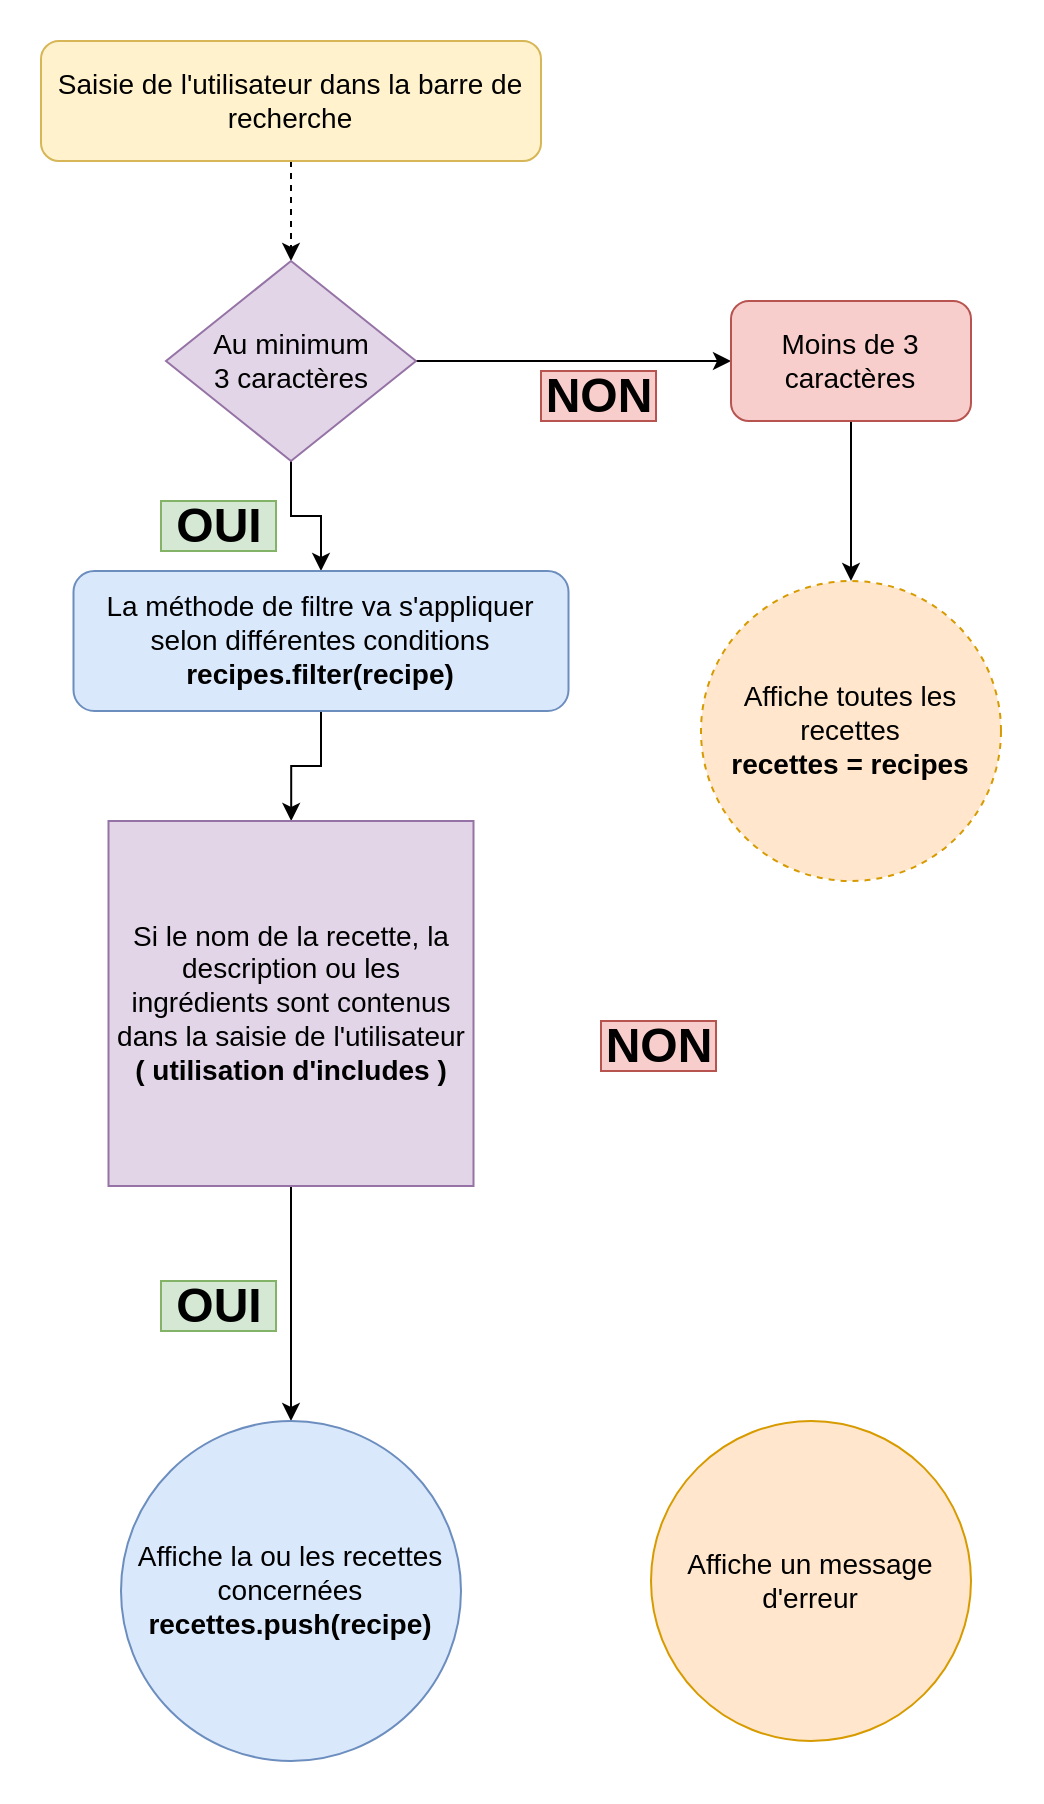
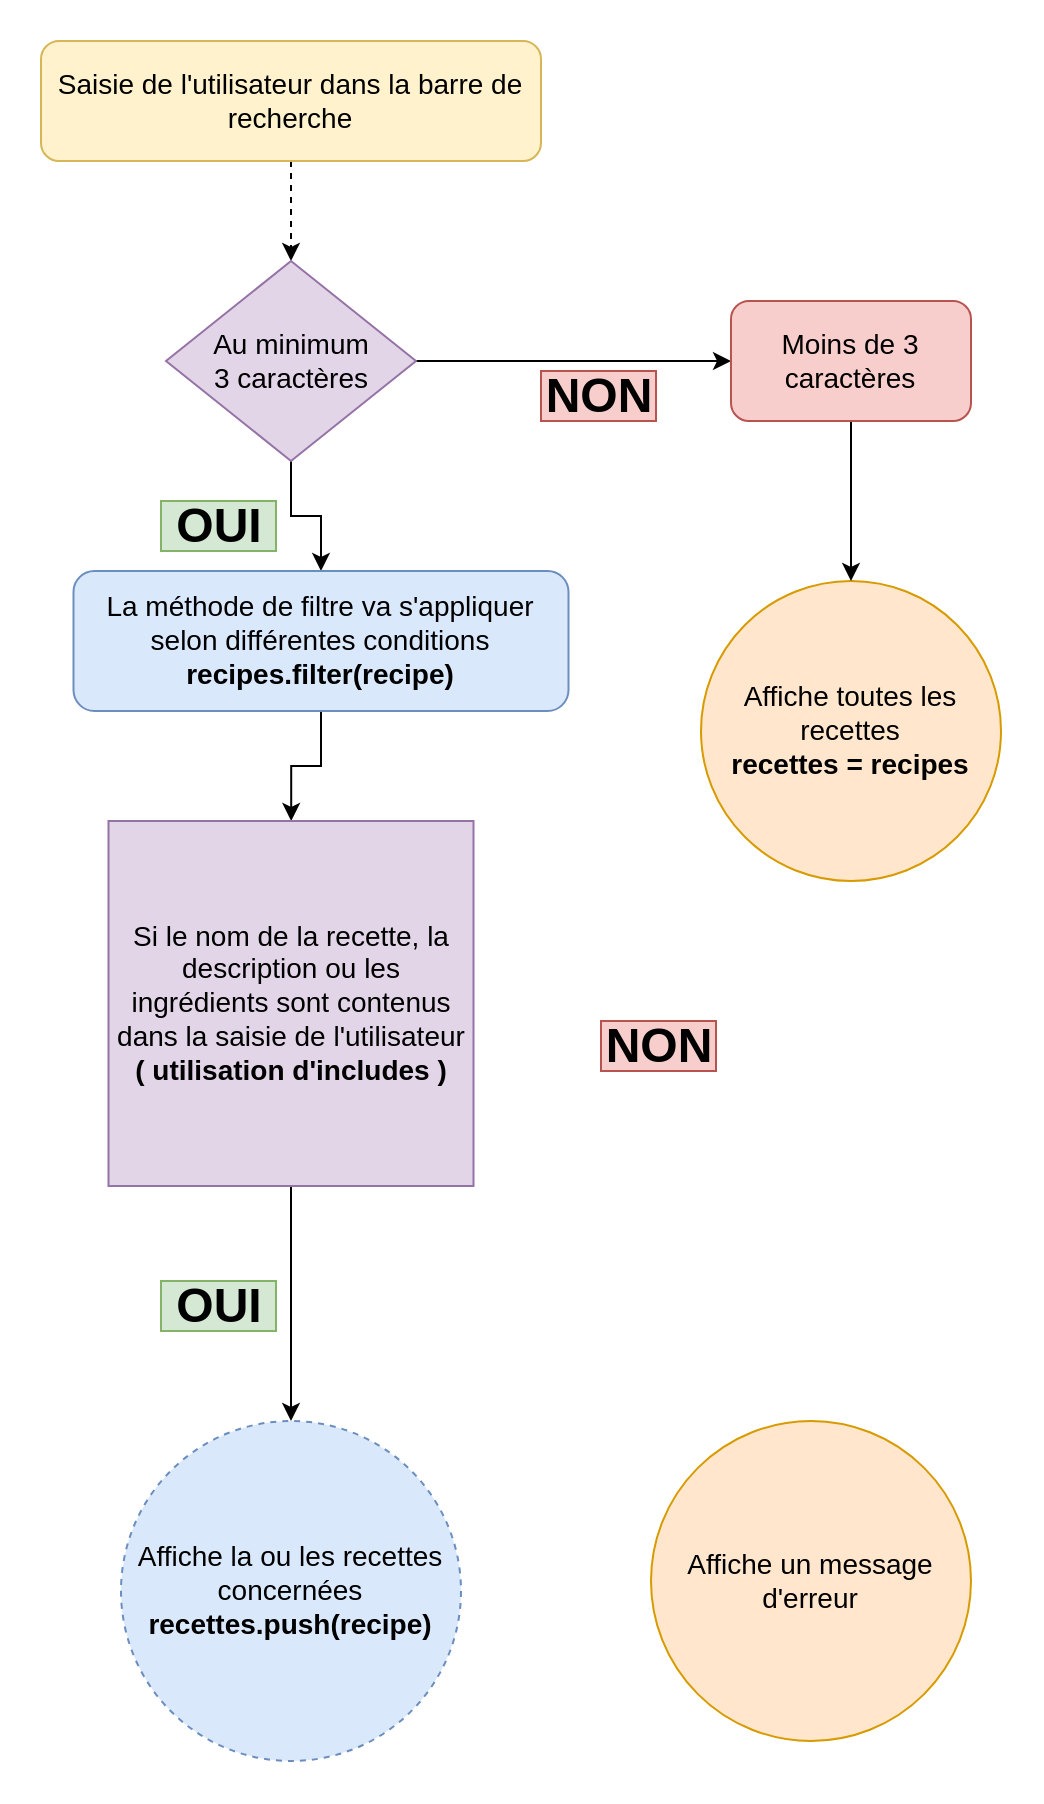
node "Affiche toutes les recettes recettes = recipes": style dashed -> solid
node "Affiche la ou les recettes concernées recettes.push(recipe)": style solid -> dashed
